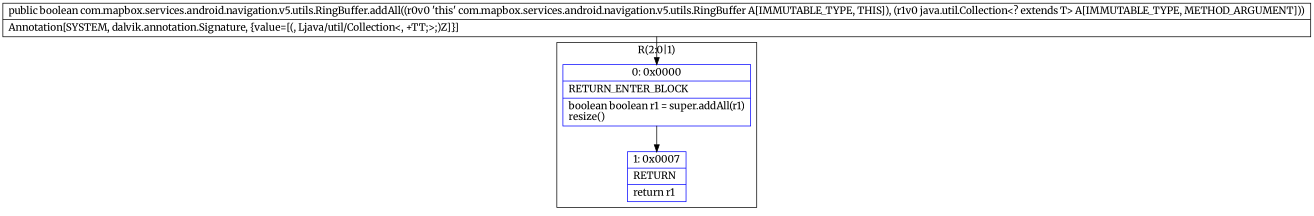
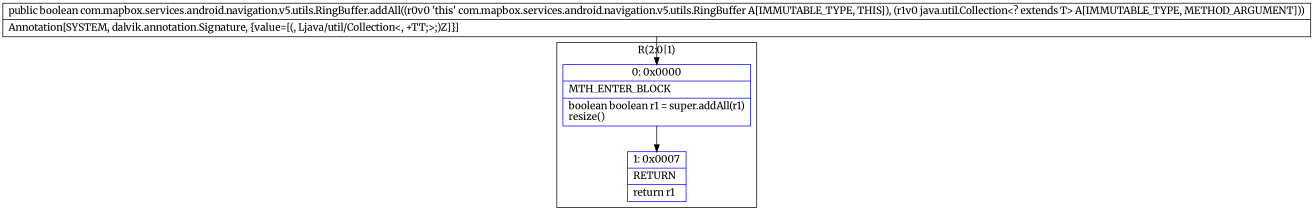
node "0: 0x0000": text "RETURN_ENTER_BLOCK" -> "MTH_ENTER_BLOCK"
